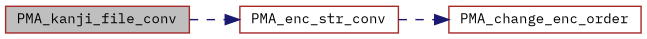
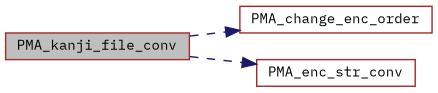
edge "PMA_enc_str_conv" -> "PMA_change_enc_order": now "PMA_kanji_file_conv" -> "PMA_change_enc_order"
